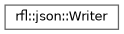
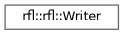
node "rfl::json::Writer": label "rfl::json::Writer" -> "rfl::rfl::Writer"
